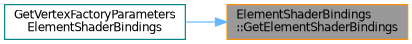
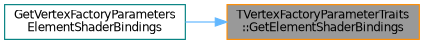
node "ElementShaderBindings ::GetElementShaderBindings": label "ElementShaderBindings ::GetElementShaderBindings" -> "TVertexFactoryParameterTraits ::GetElementShaderBindings"
